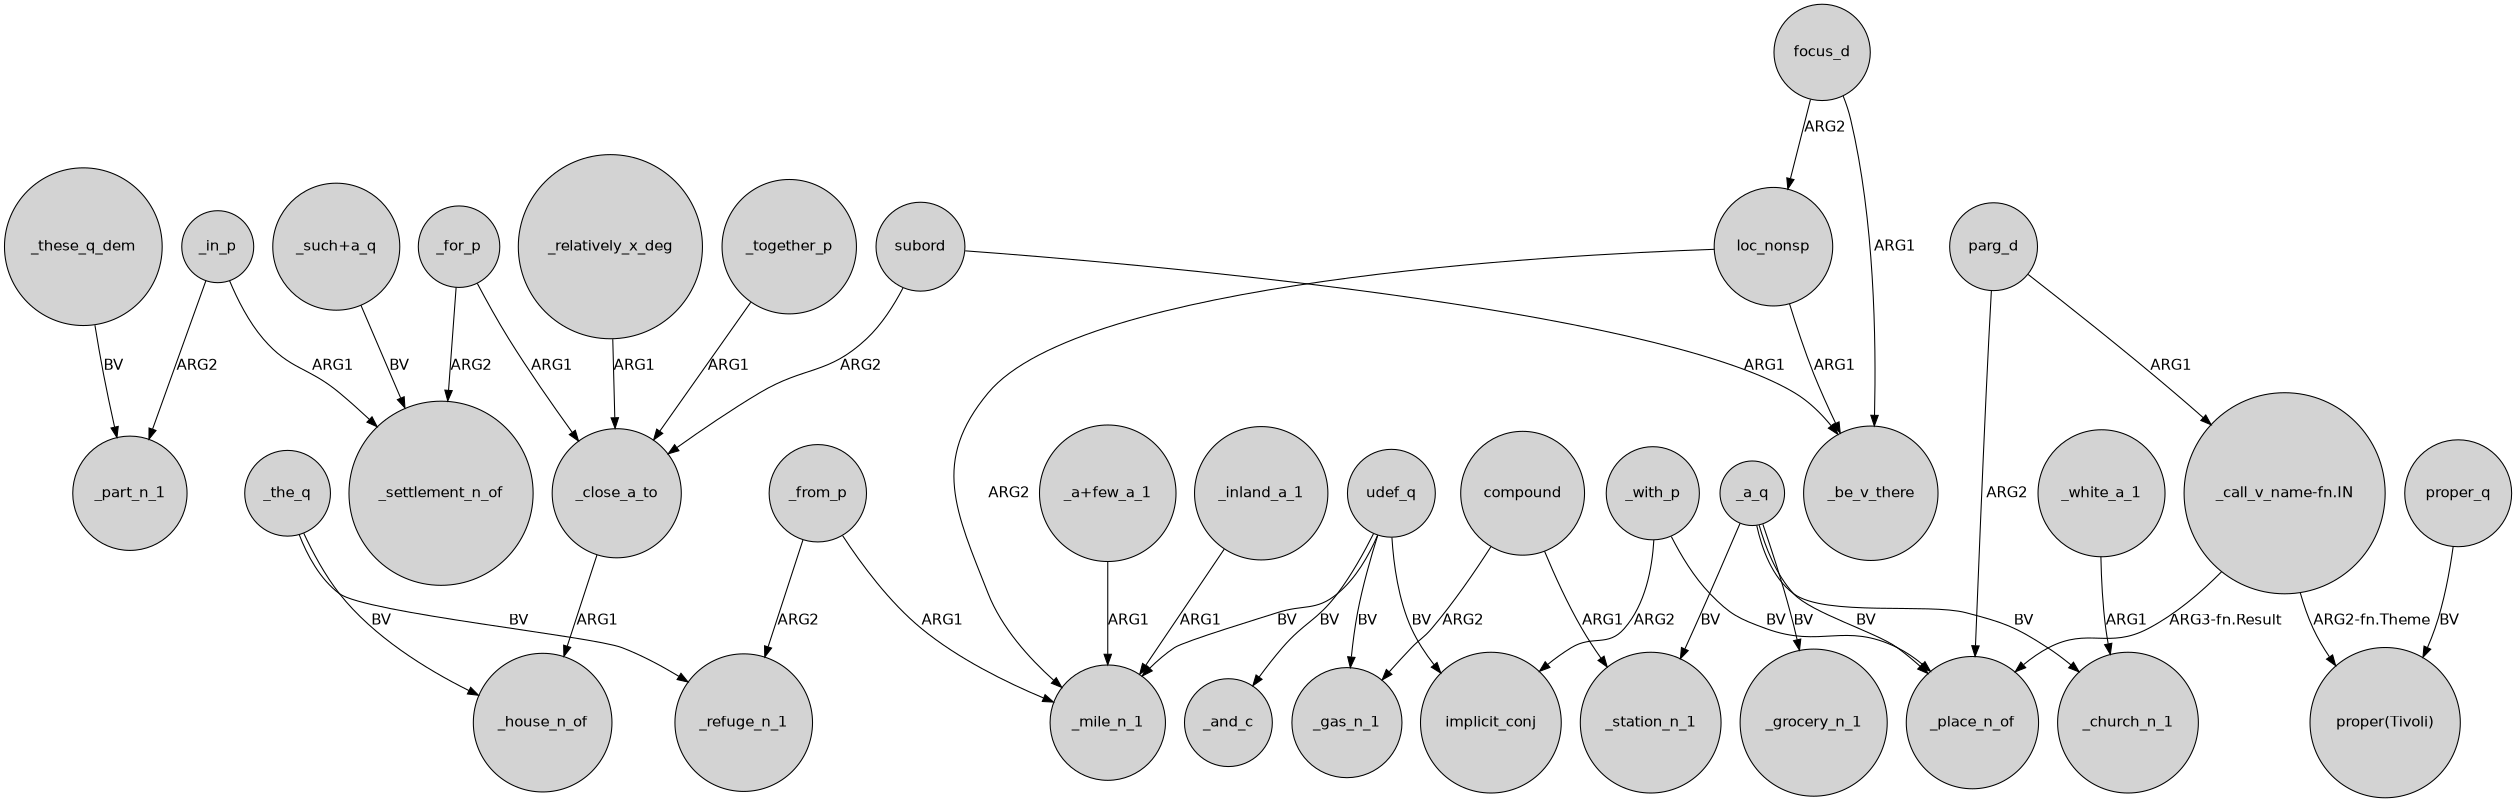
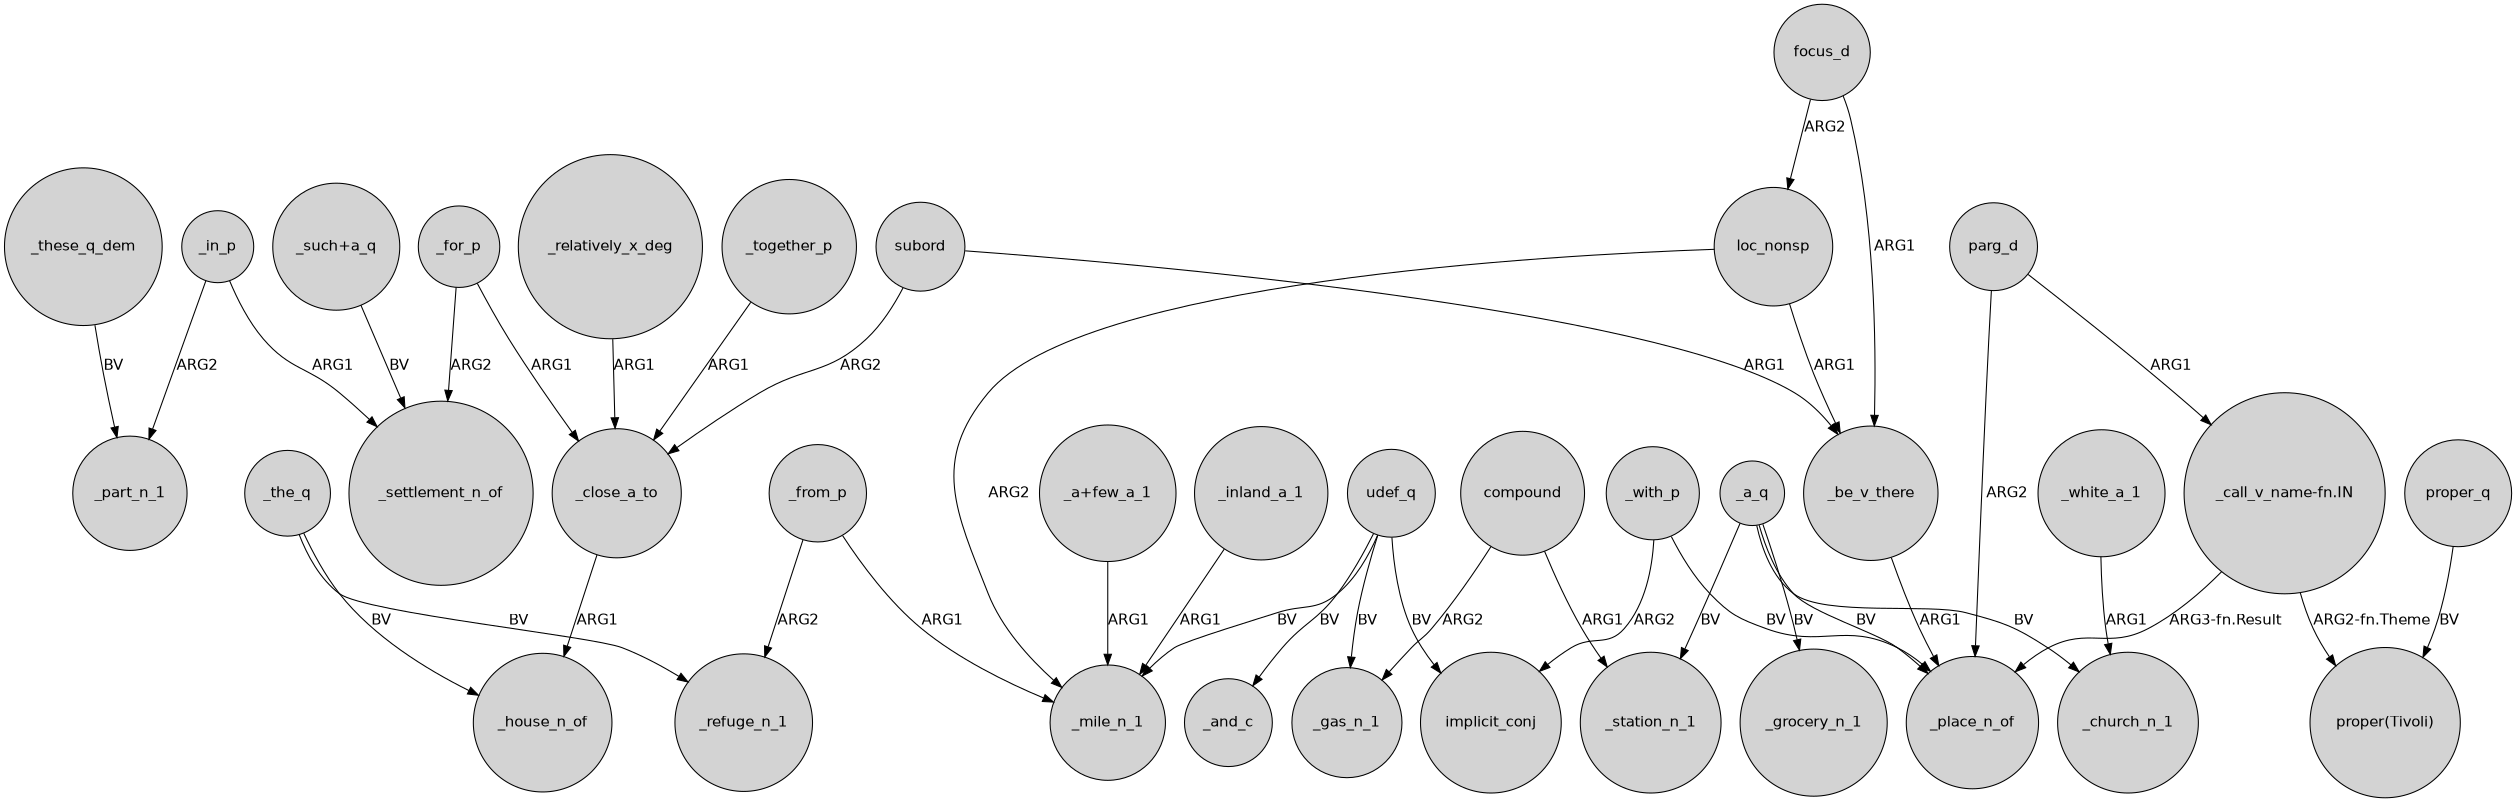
edge "_be_v_there" -> "_place_n_of": added, label "ARG1"
